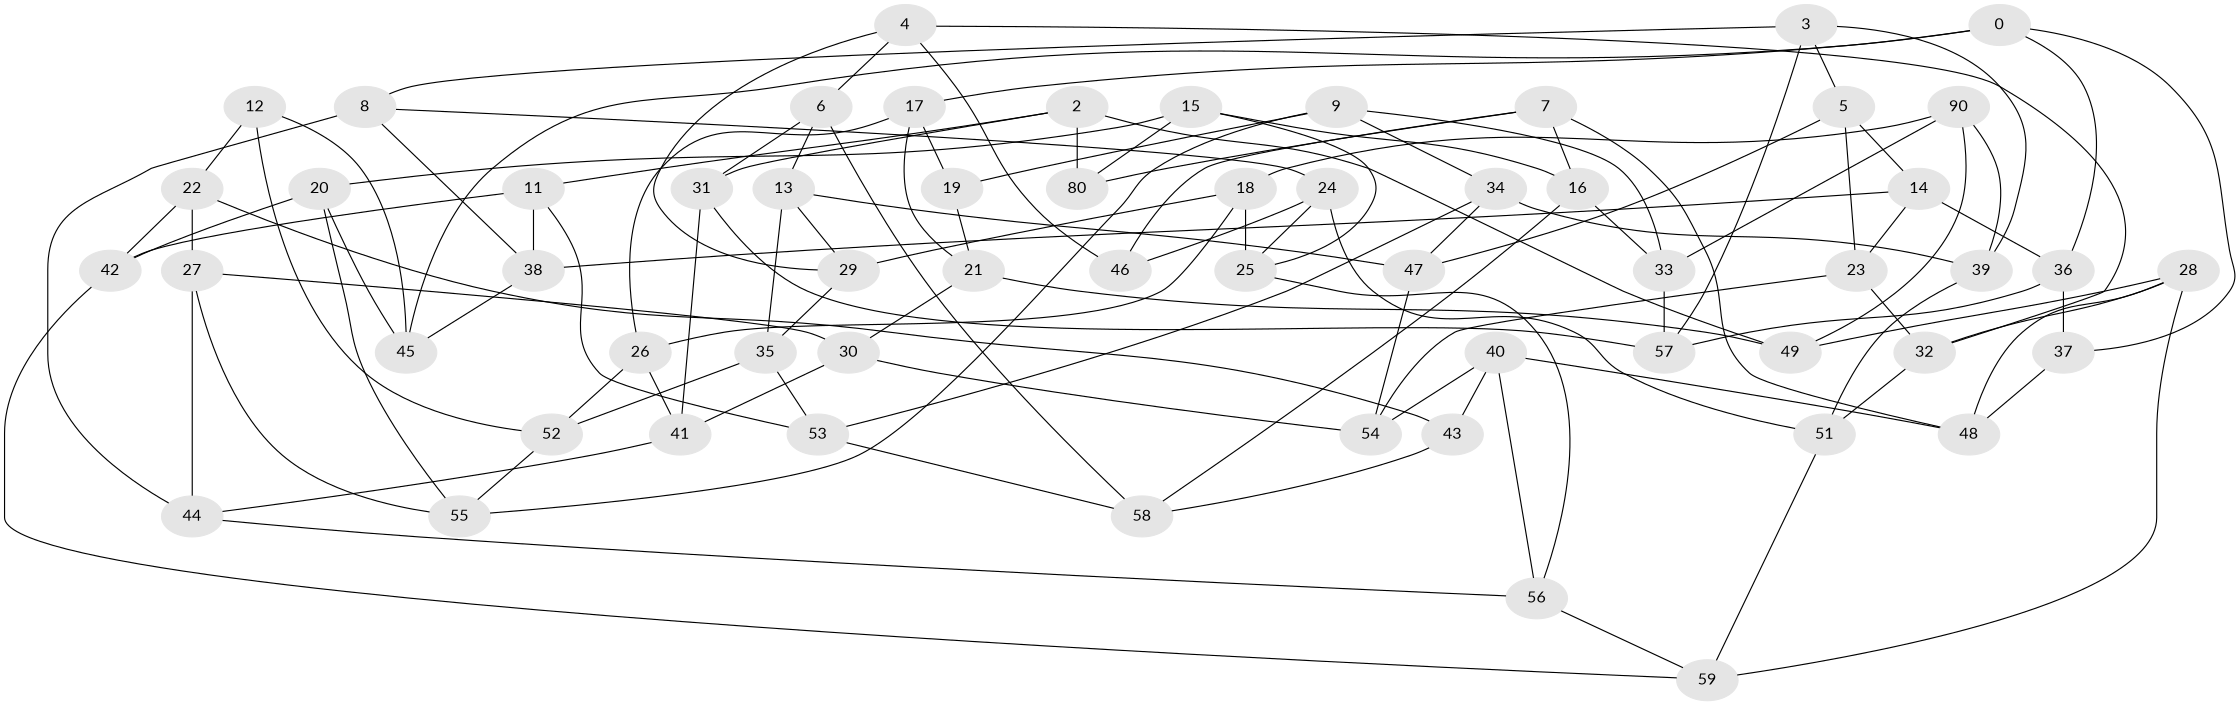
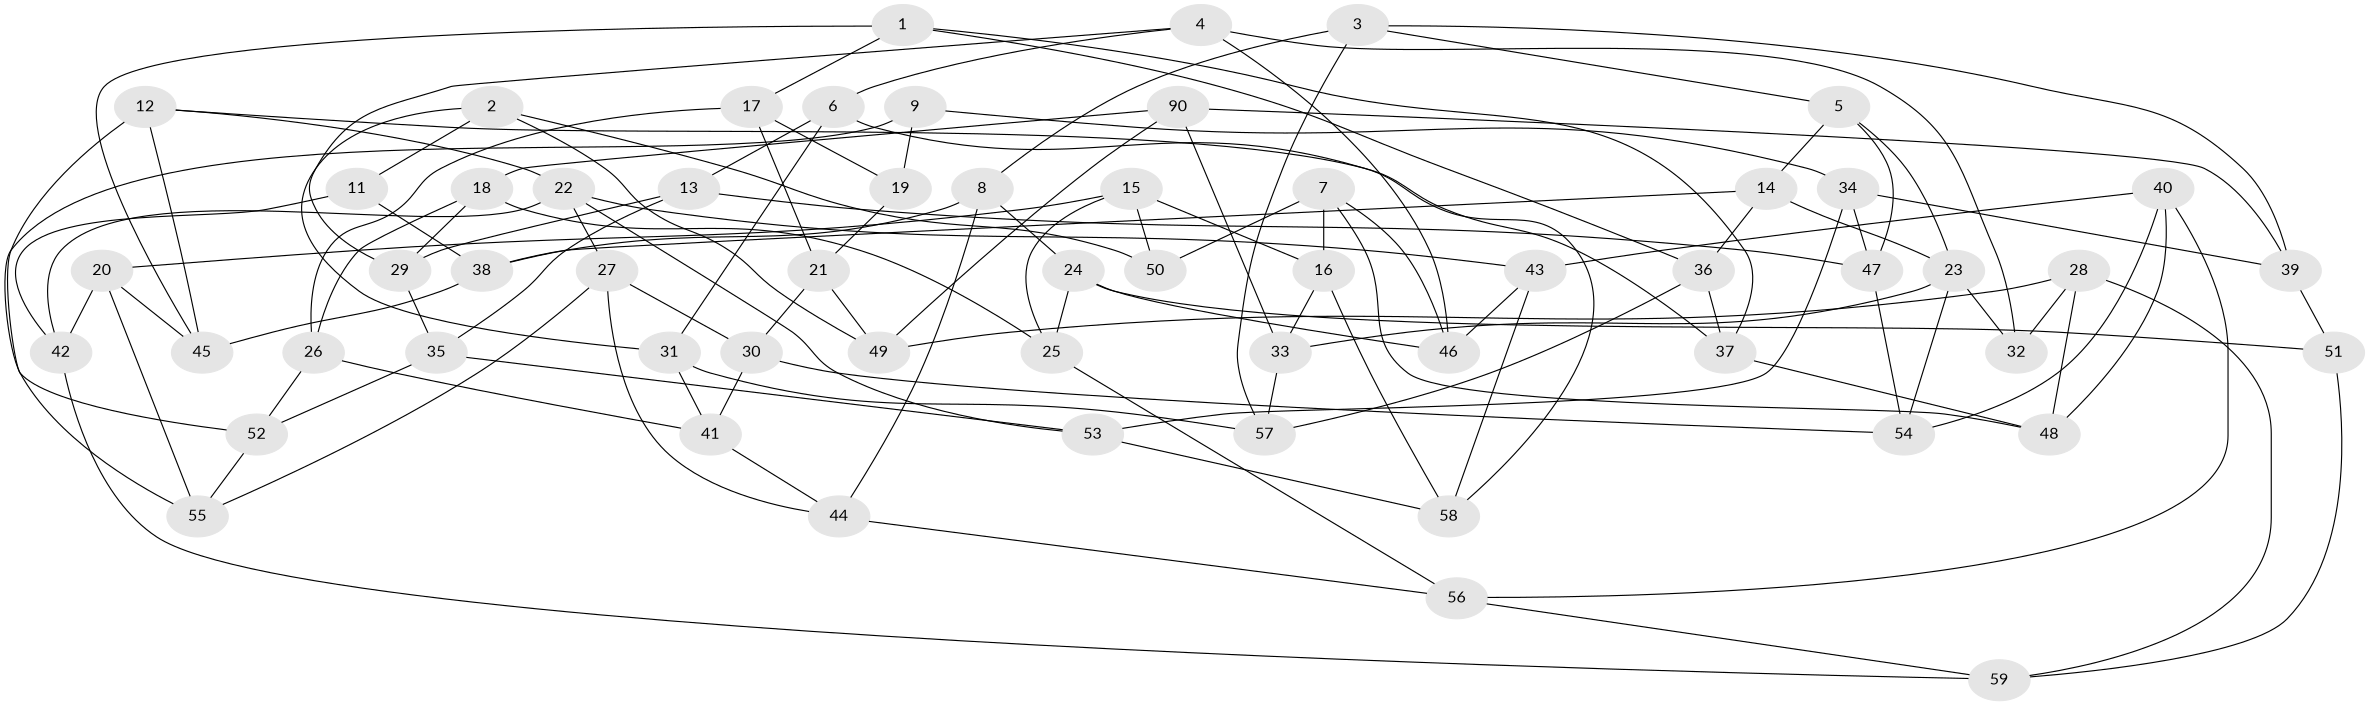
node "0": label "0" -> "1"
edge "12" -- "37": added
edge "9" -- "33": now "23" -- "33"
node "80": label "80" -> "50"
edge "43" -- "46": added
edge "11" -- "53": now "22" -- "53"
edge "32" -- "51": removed
